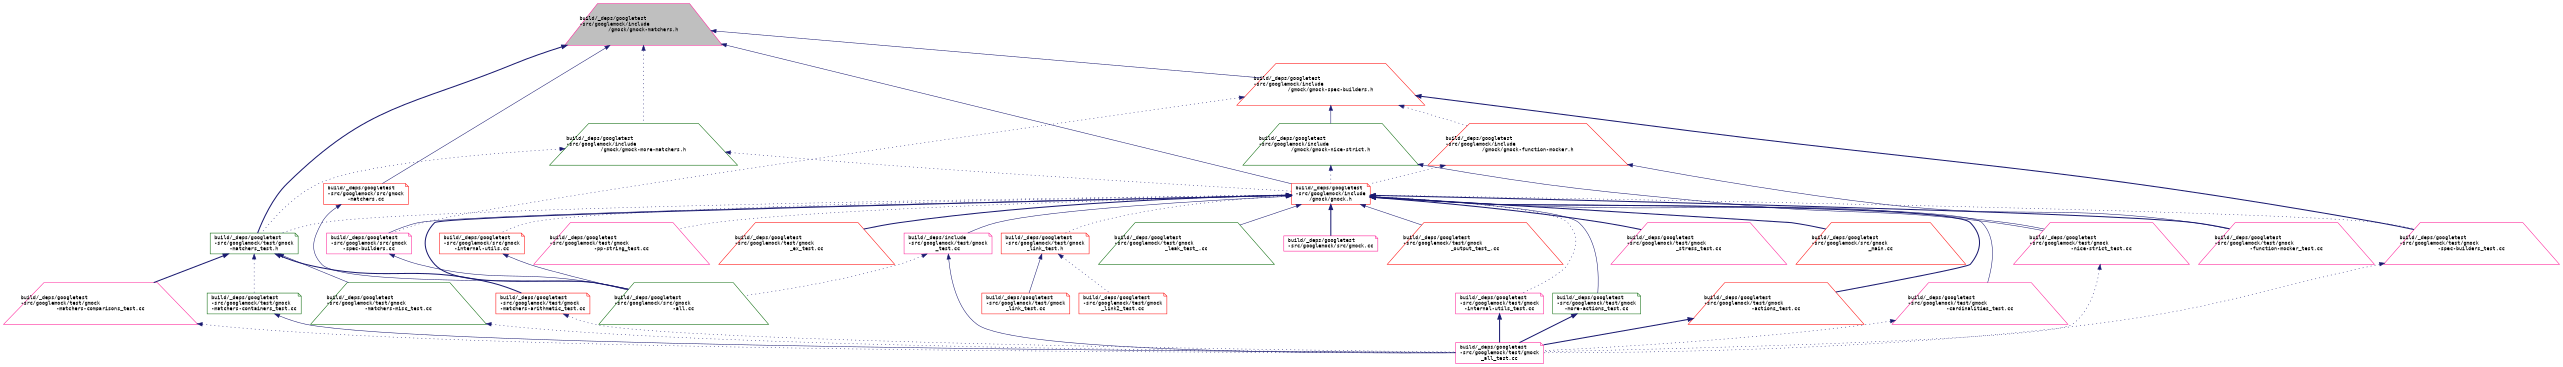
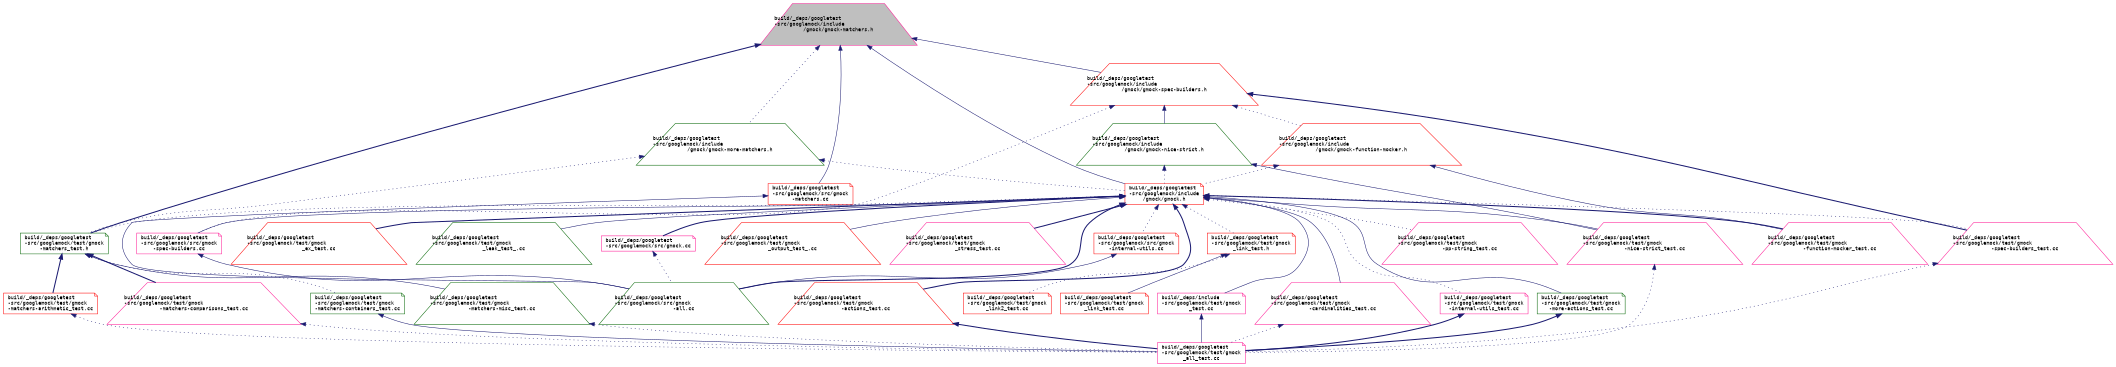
node "build/_deps/googletest -src/googlemock/src/gmock _main.cc": removed
edge "build/_deps/googletest -src/googlemock/src/gmock -all.cc" -> "build/_deps/include -src/googlemock/test/gmock _test.cc": now "build/_deps/googletest -src/googlemock/src/gmock -all.cc" -> "build/_deps/googletest -src/googlemock/src/gmock.cc"
